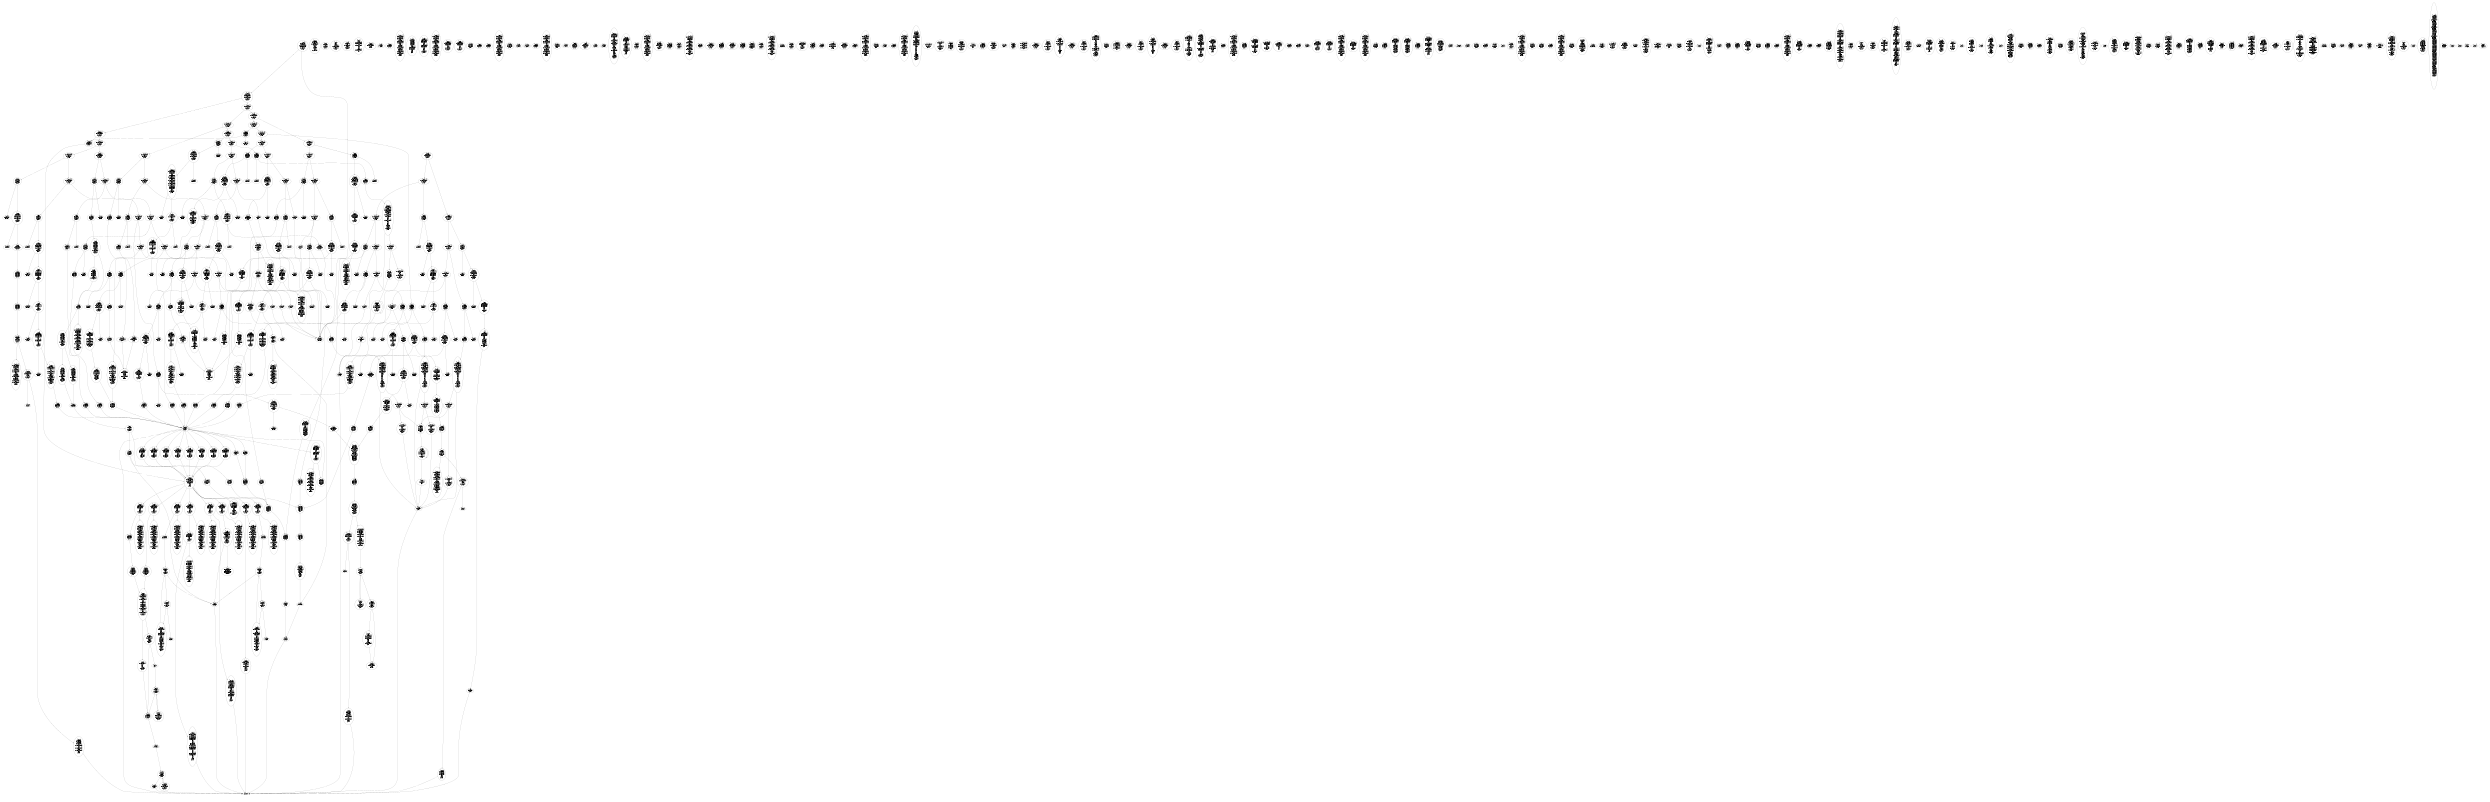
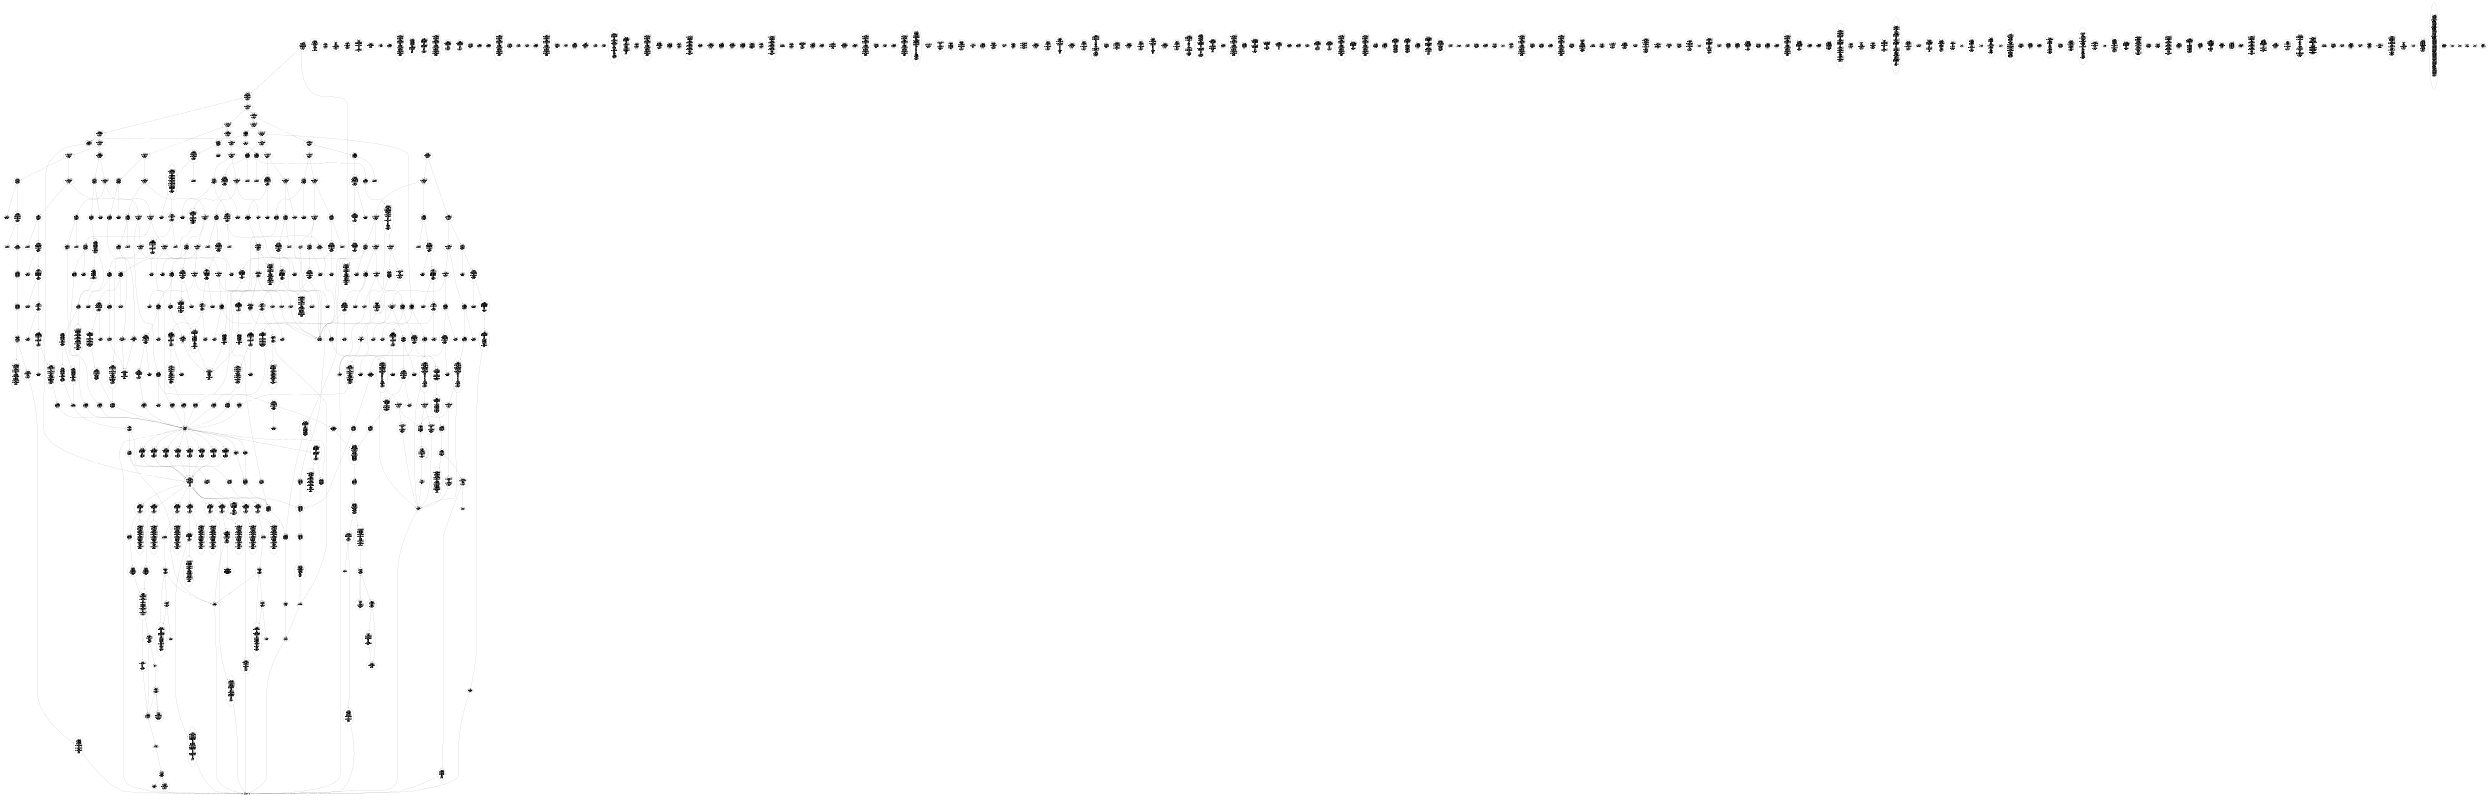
node "# 0x21ee INVALID": removed
